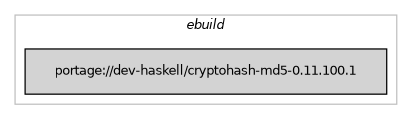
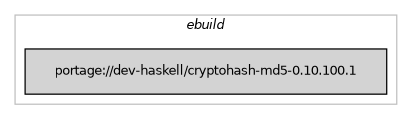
node "portage://dev-haskell/cryptohash-md5-0.11.100.1": label "portage://dev-haskell/cryptohash-md5-0.11.100.1" -> "portage://dev-haskell/cryptohash-md5-0.10.100.1"
